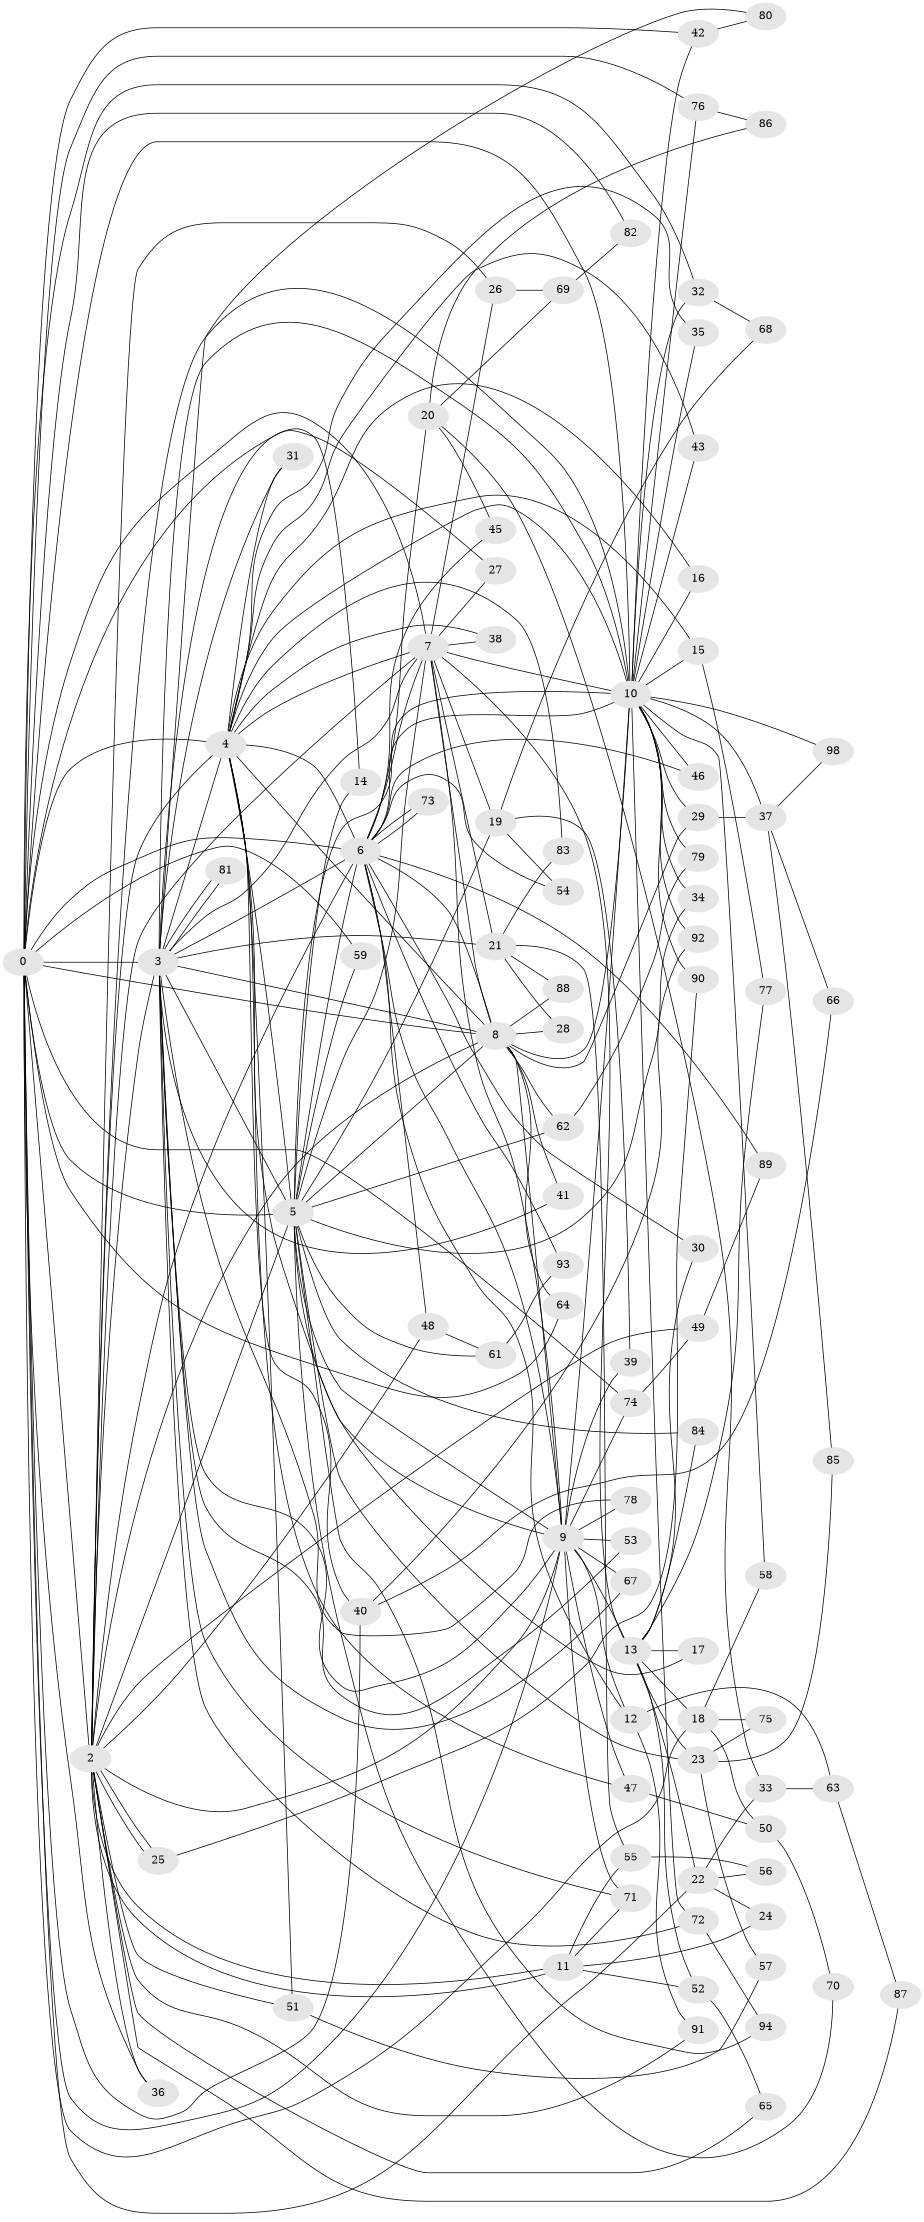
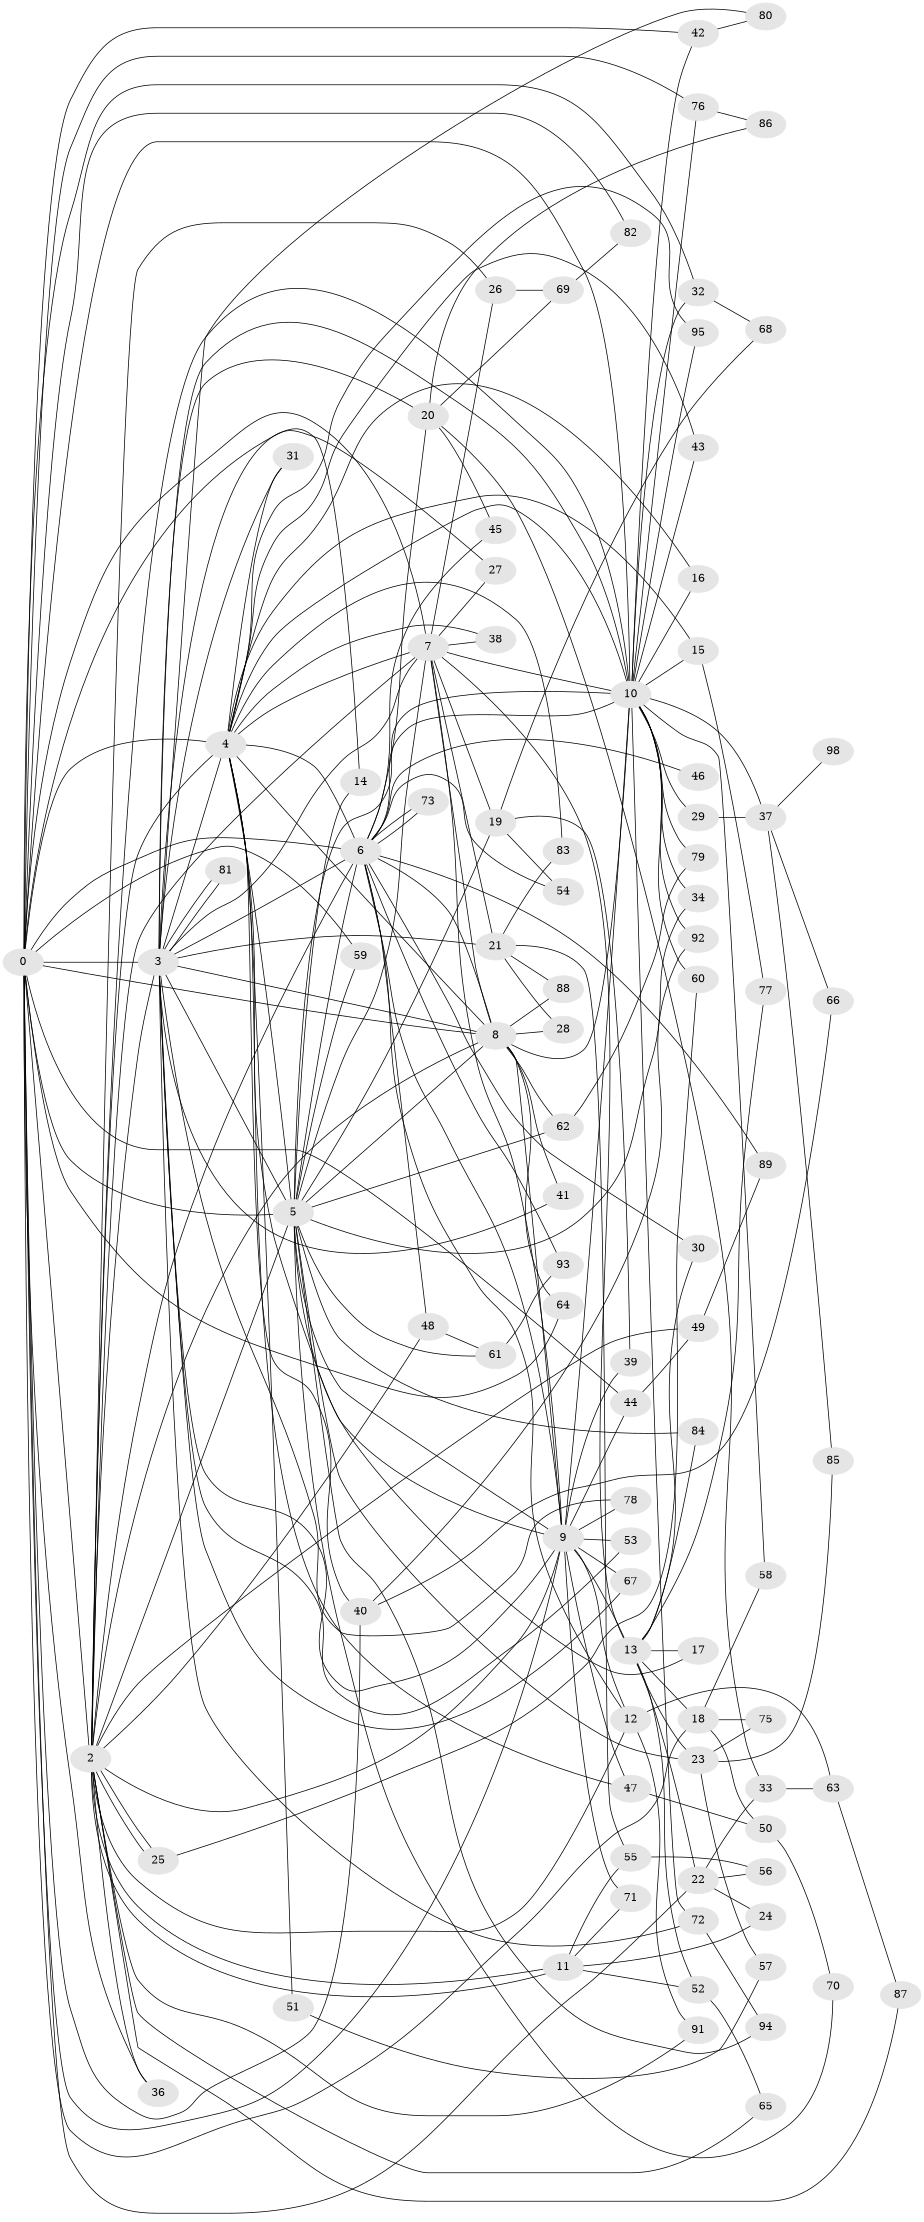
node "35": label "35" -> "95"
edge "7" -- "6": removed
edge "10" -- "98": removed
edge "10" -- "46": removed
edge "29" -- "8": removed
node "90": label "90" -> "60"
node "74": label "74" -> "44"
edge "3" -- "71": now "3" -- "20"
edge "2" -- "51": now "2" -- "12"
